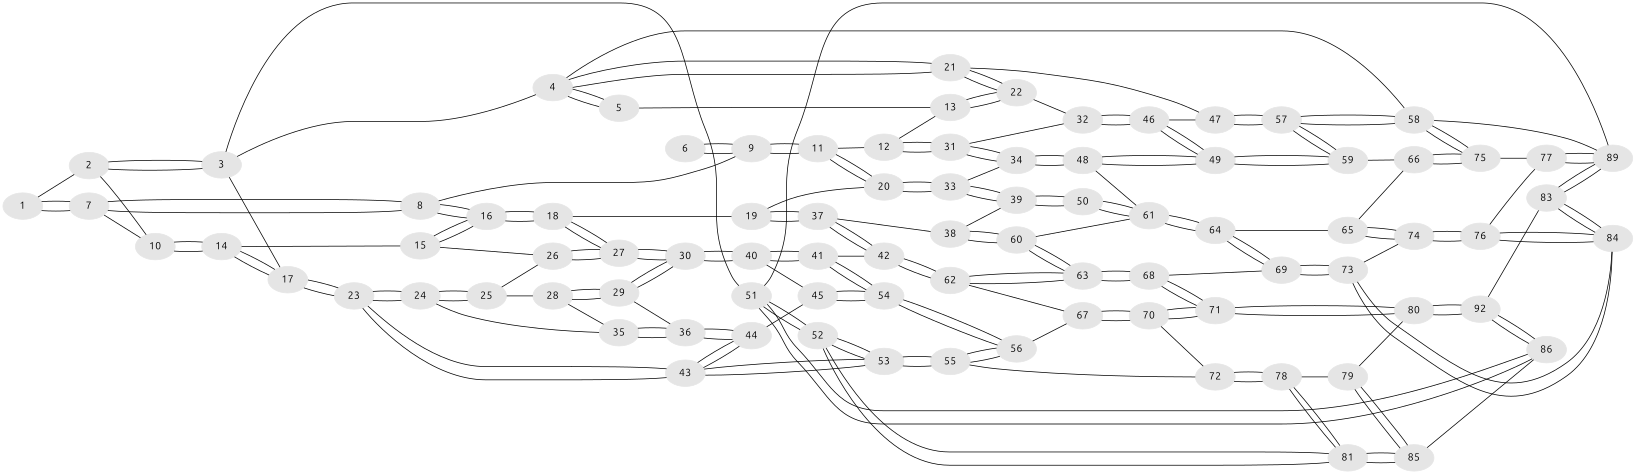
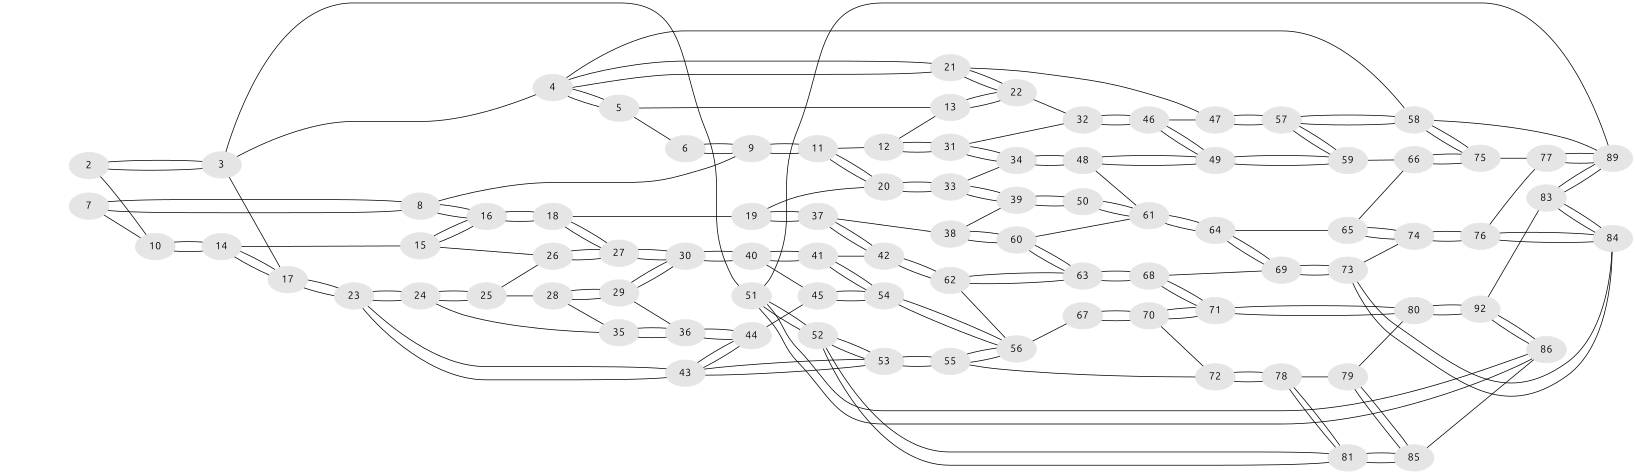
edge "5" -- "6": added
node "1": removed
edge "62" -- "67": now "62" -- "56"
